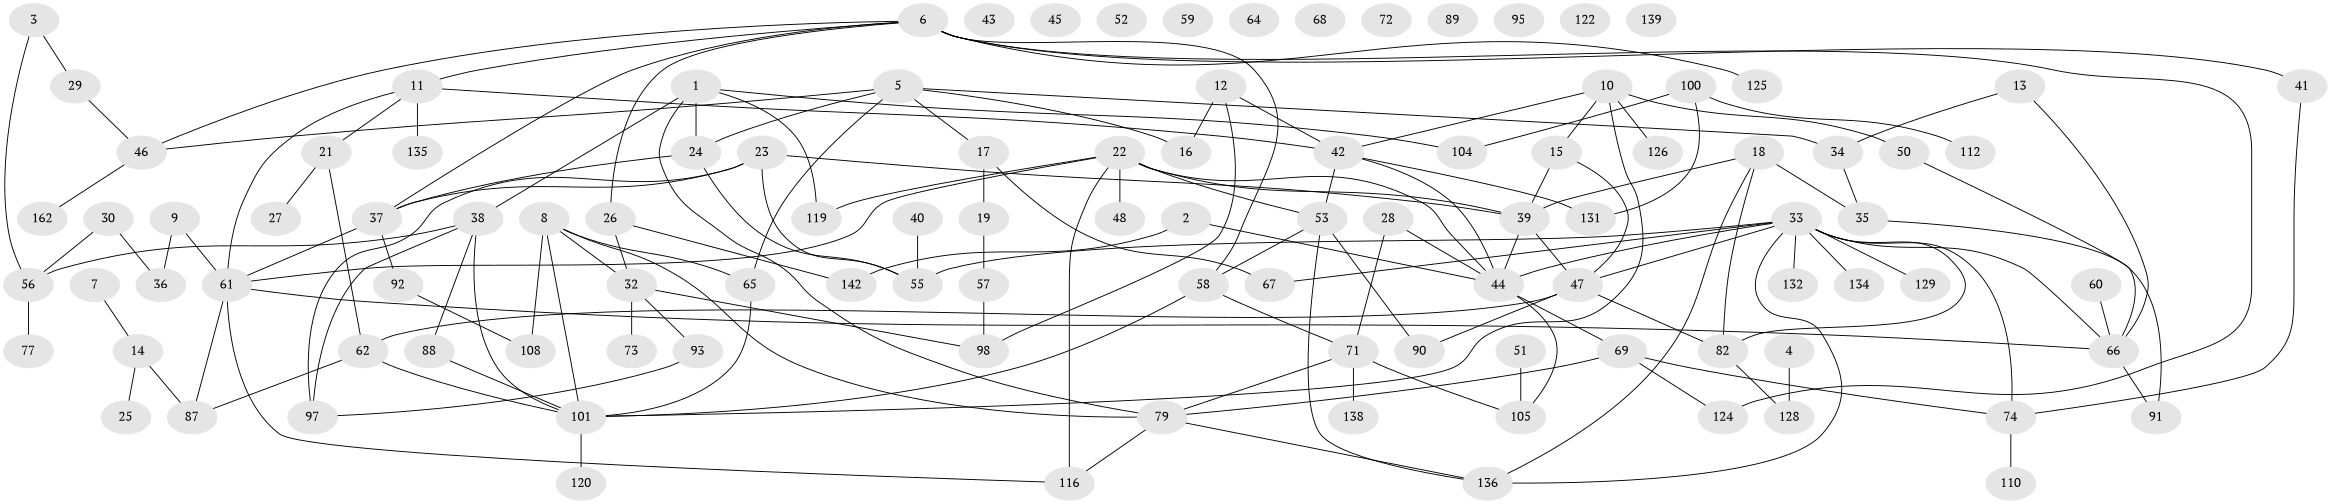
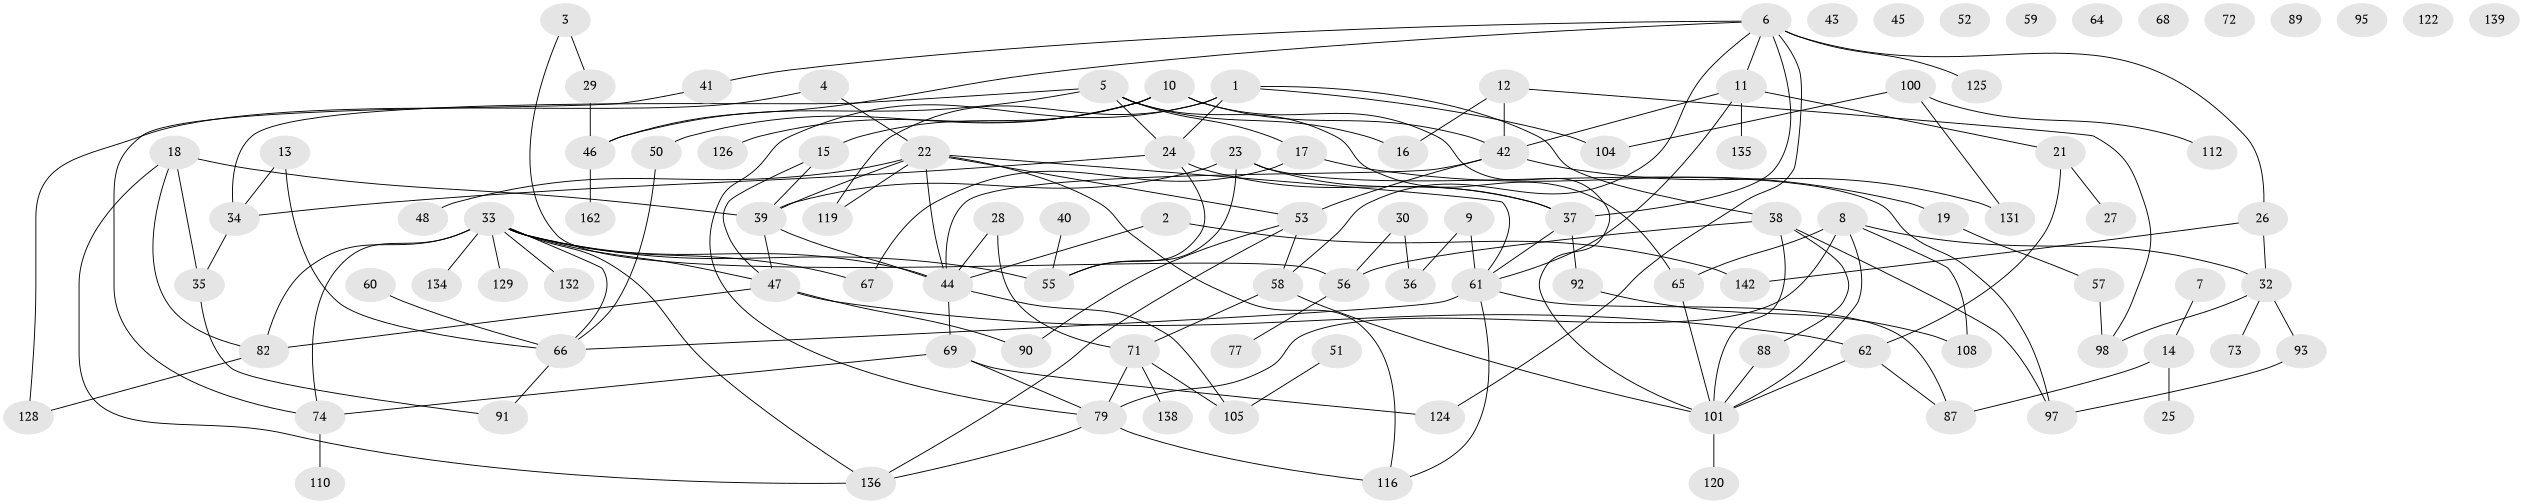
edge "4" -- "22": added
edge "24" -- "34": added
